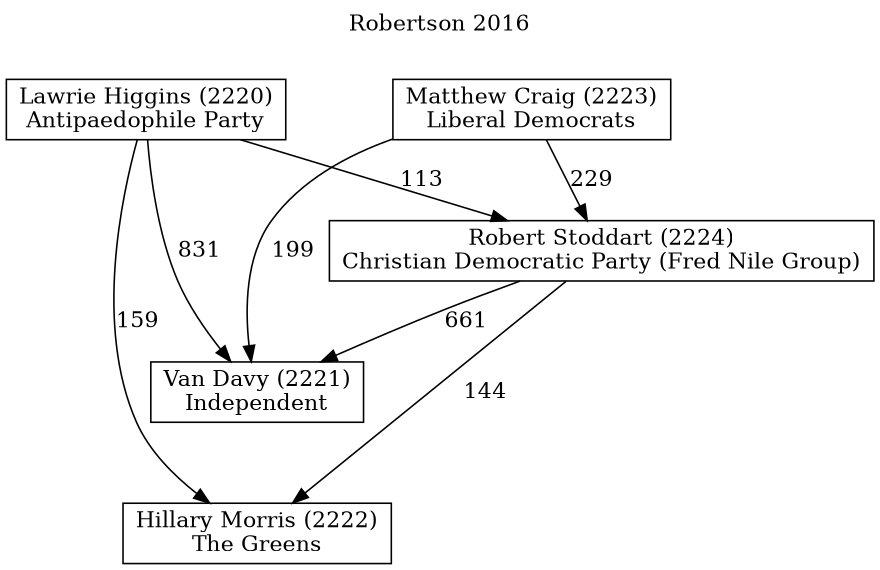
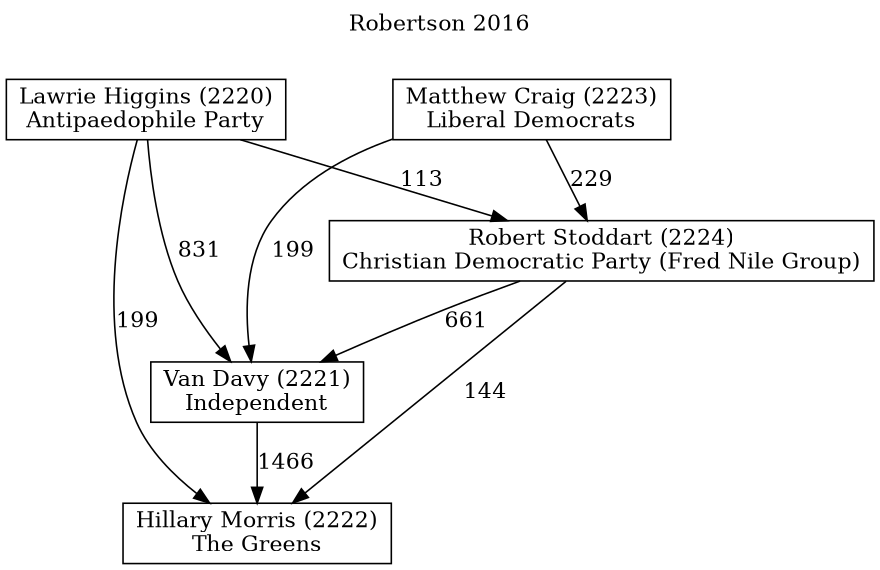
edge "Lawrie Higgins (2220) Antipaedophile Party" -> "Hillary Morris (2222) The Greens": label "159" -> "199"
edge "Van Davy (2221) Independent" -> "Hillary Morris (2222) The Greens": added, label "1466"
